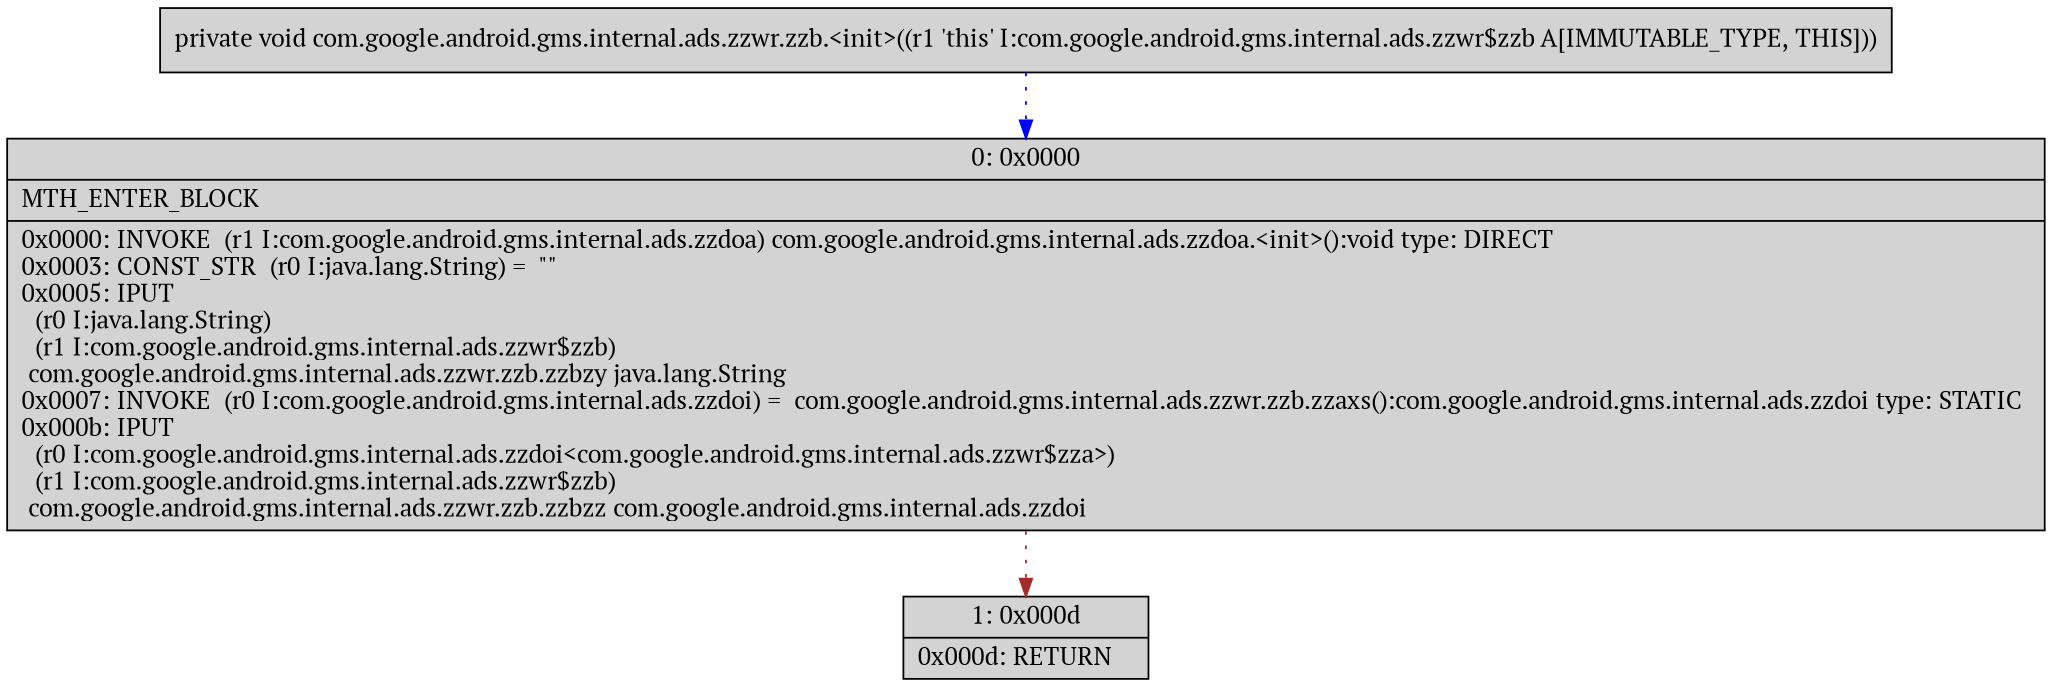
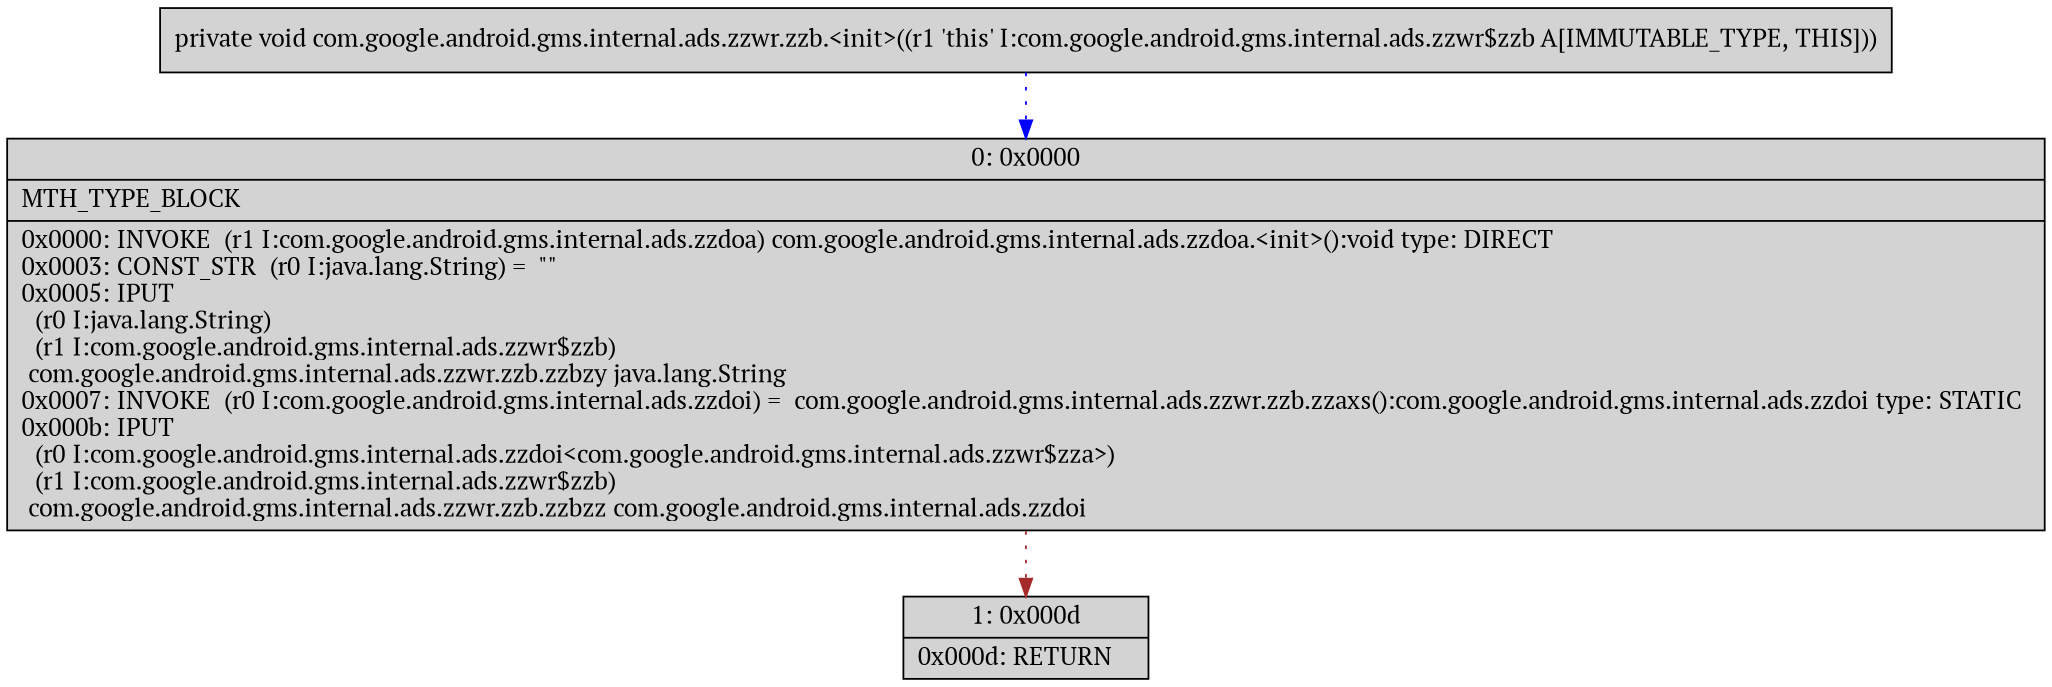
node "0: 0x0000": text "MTH_ENTER_BLOCK" -> "MTH_TYPE_BLOCK"
